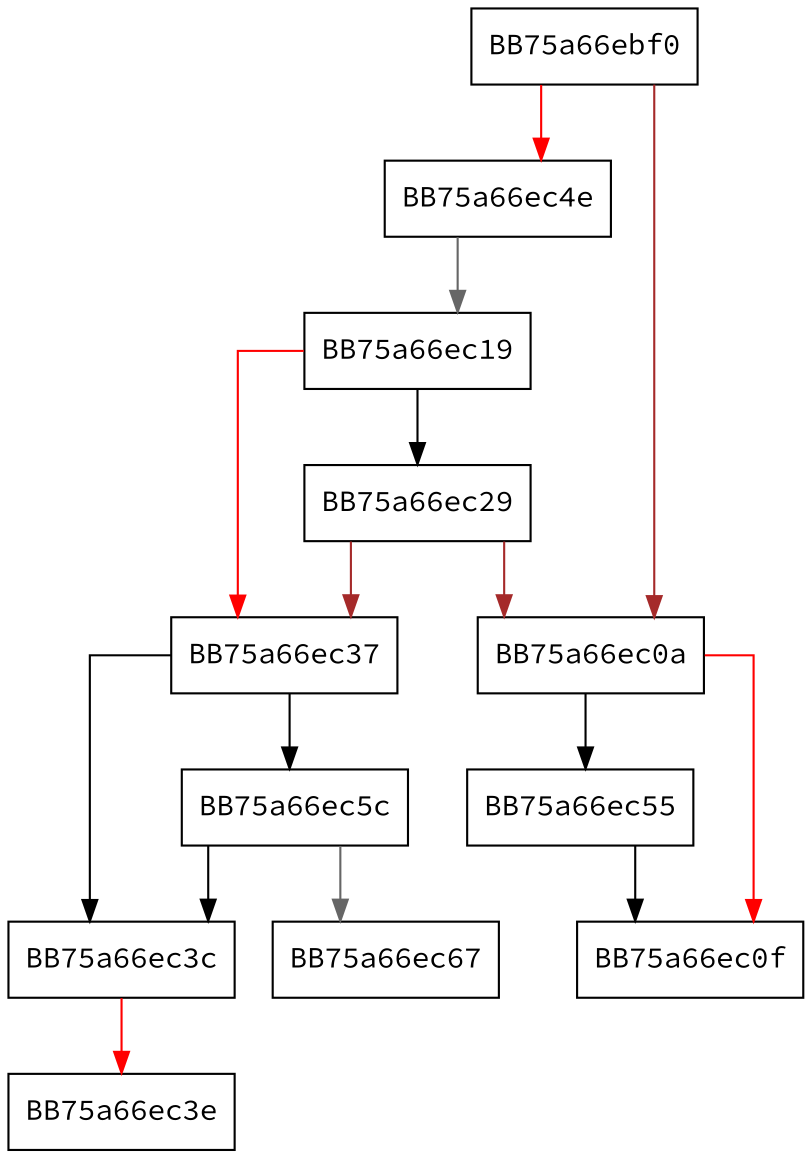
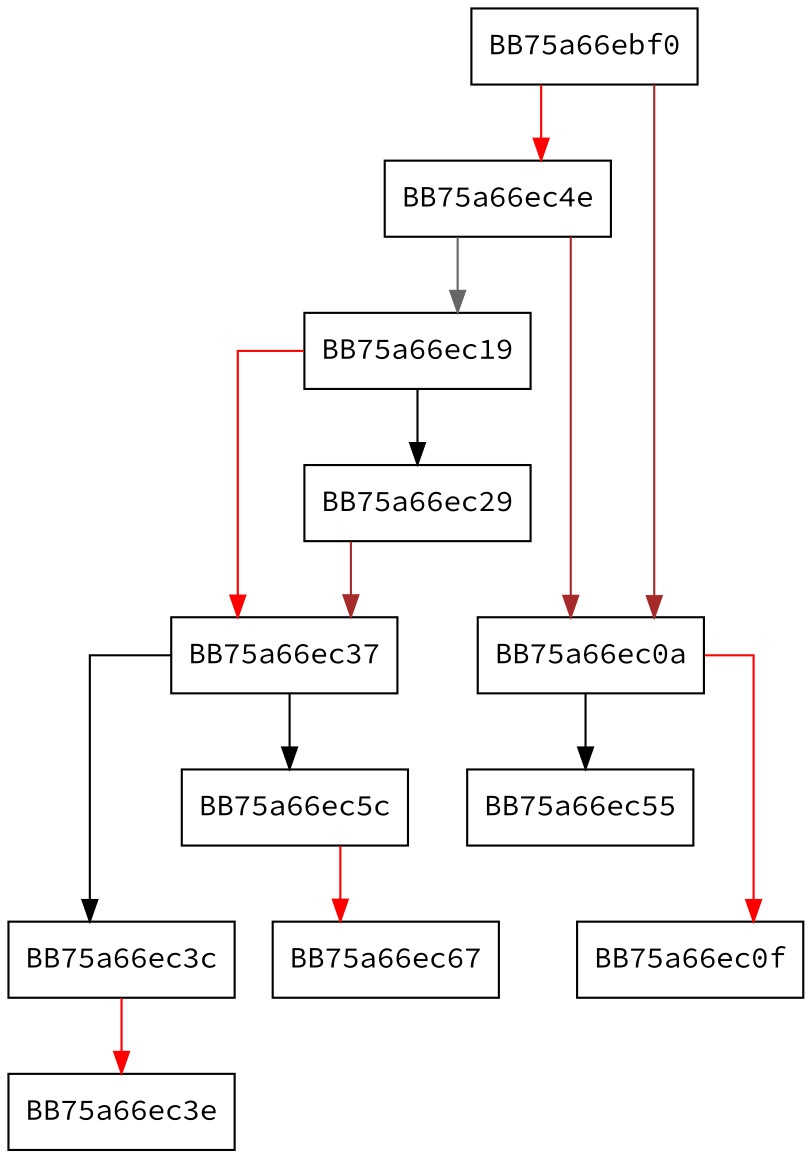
edge "BB75a66ec29" -> "BB75a66ec0a": now "BB75a66ec4e" -> "BB75a66ec0a"
edge "BB75a66ec5c" -> "BB75a66ec3c": removed
edge "BB75a66ec5c" -> "BB75a66ec67": color gray40 -> red
edge "BB75a66ec55" -> "BB75a66ec0f": removed
